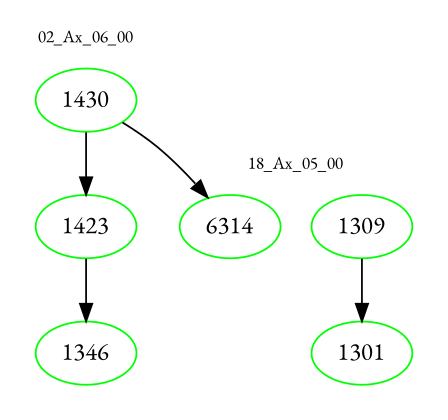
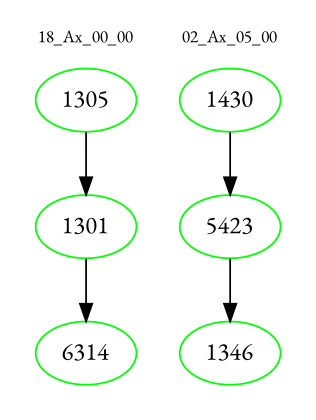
cluster "02_Ax_06_00": label "02_Ax_06_00" -> "02_Ax_05_00"
cluster "18_Ax_05_00": label "18_Ax_05_00" -> "18_Ax_00_00"
edge "1430" -> "6314": now "1301" -> "6314"
node "1423": label "1423" -> "5423"
node "1309": label "1309" -> "1305"
